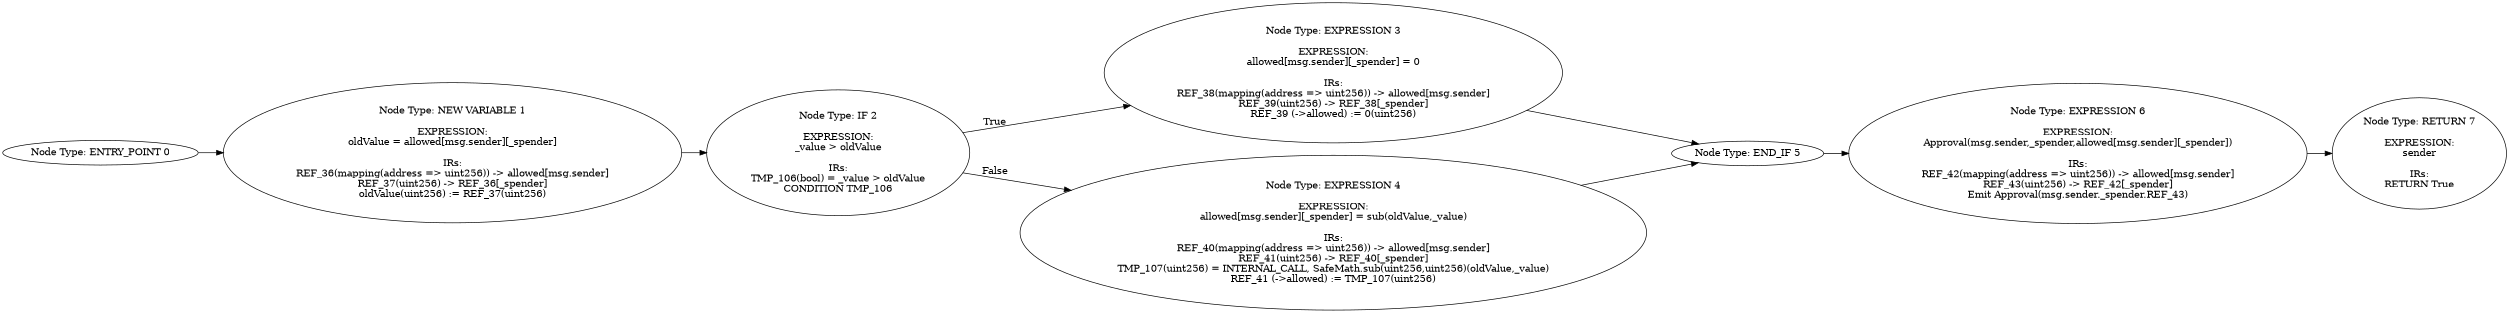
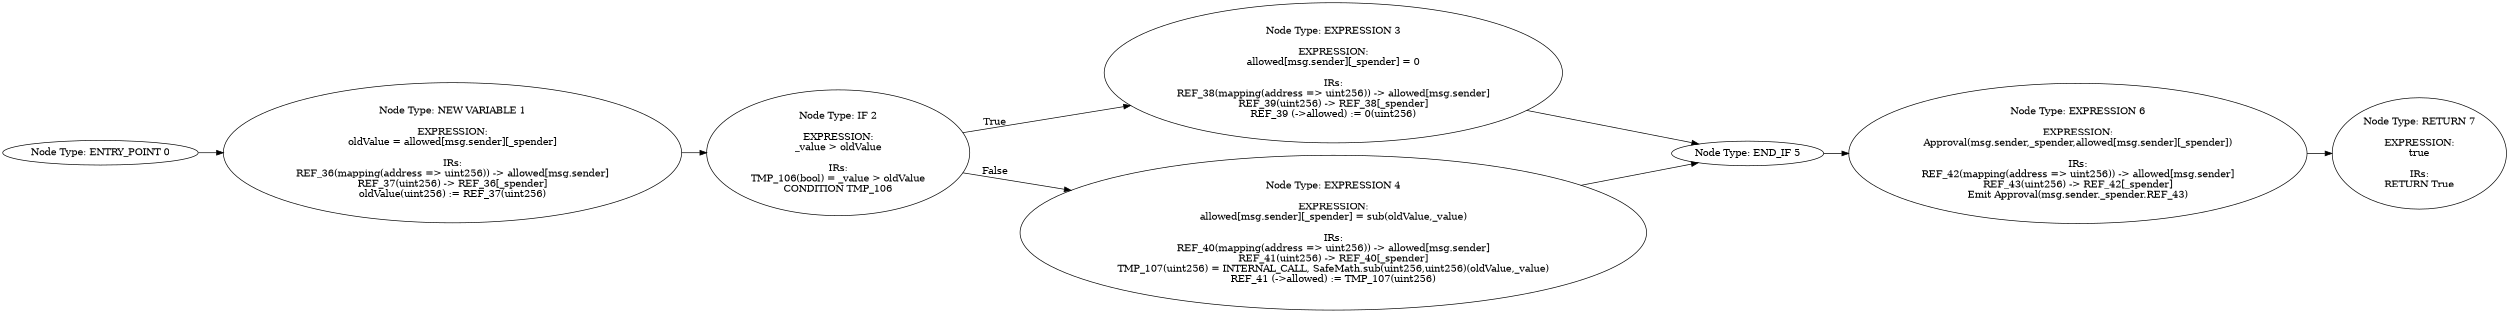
node "Node Type: RETURN 7 EXPRESSION: sender IRs: RETURN True": label "Node Type: RETURN 7 EXPRESSION: sender IRs: RETURN True" -> "Node Type: RETURN 7 EXPRESSION: true IRs: RETURN True"
